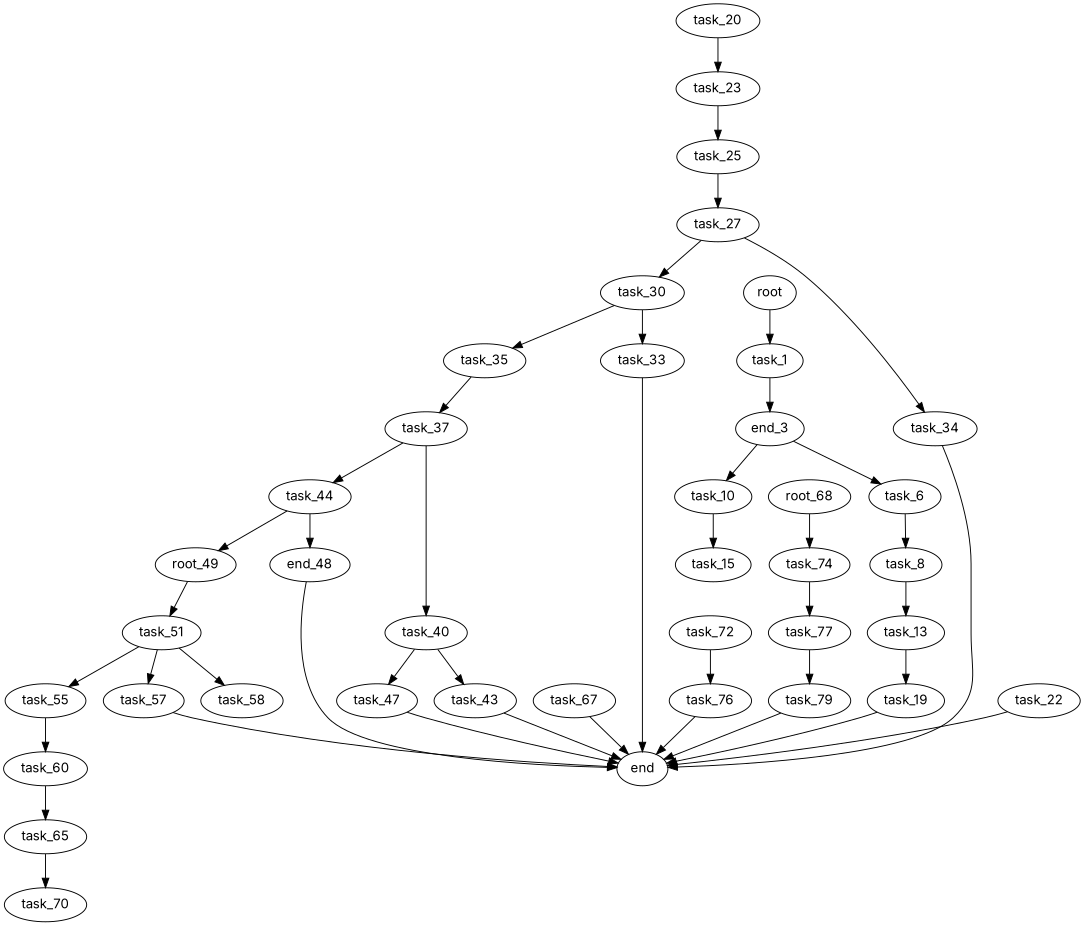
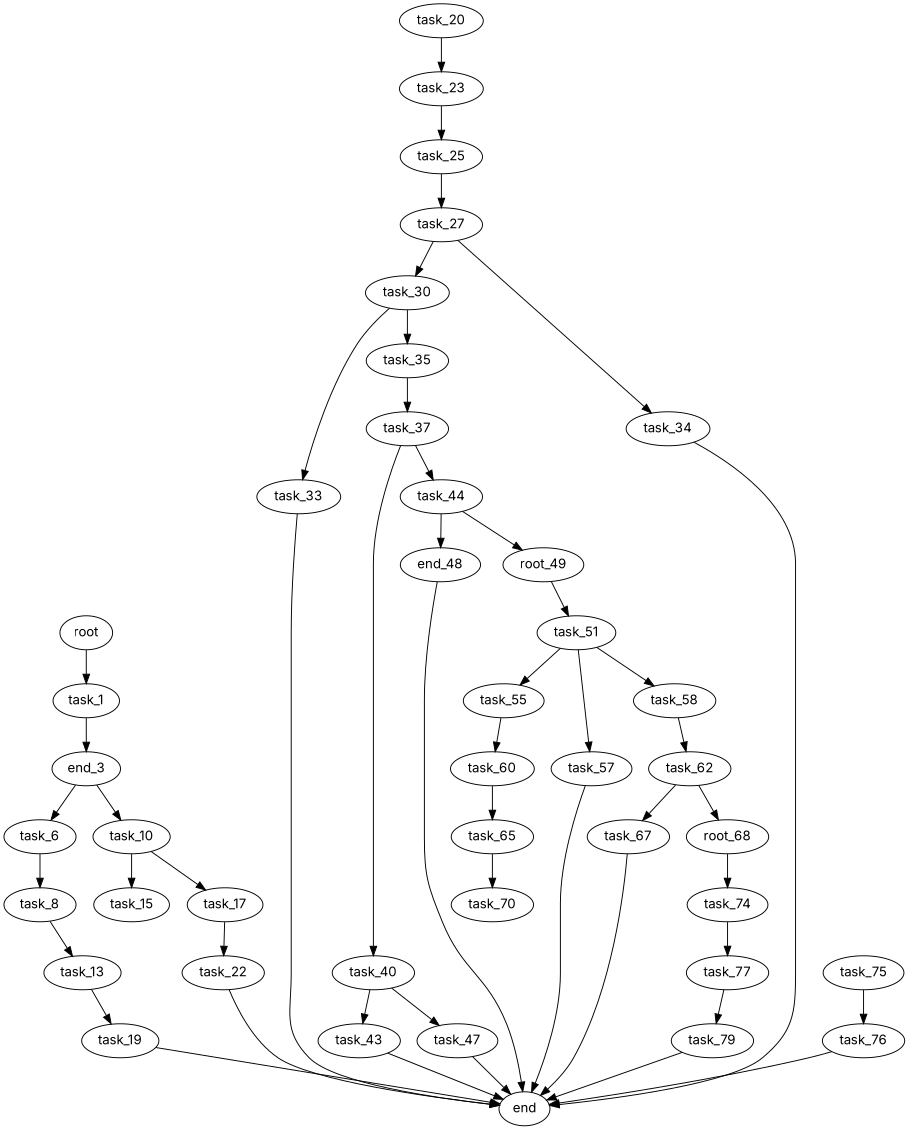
node "task_72": label "task_72" -> "task_75"
node "task_62": added
node "task_17": added
